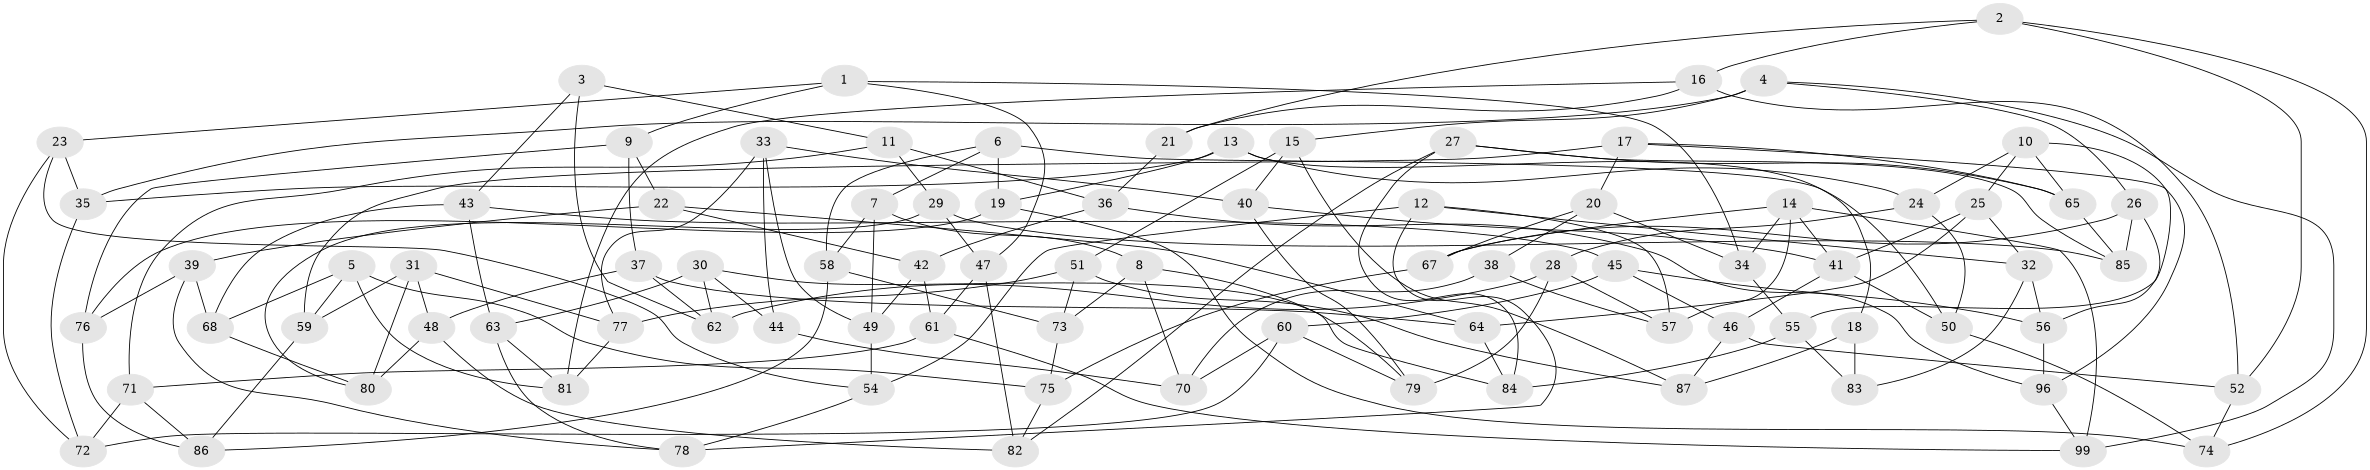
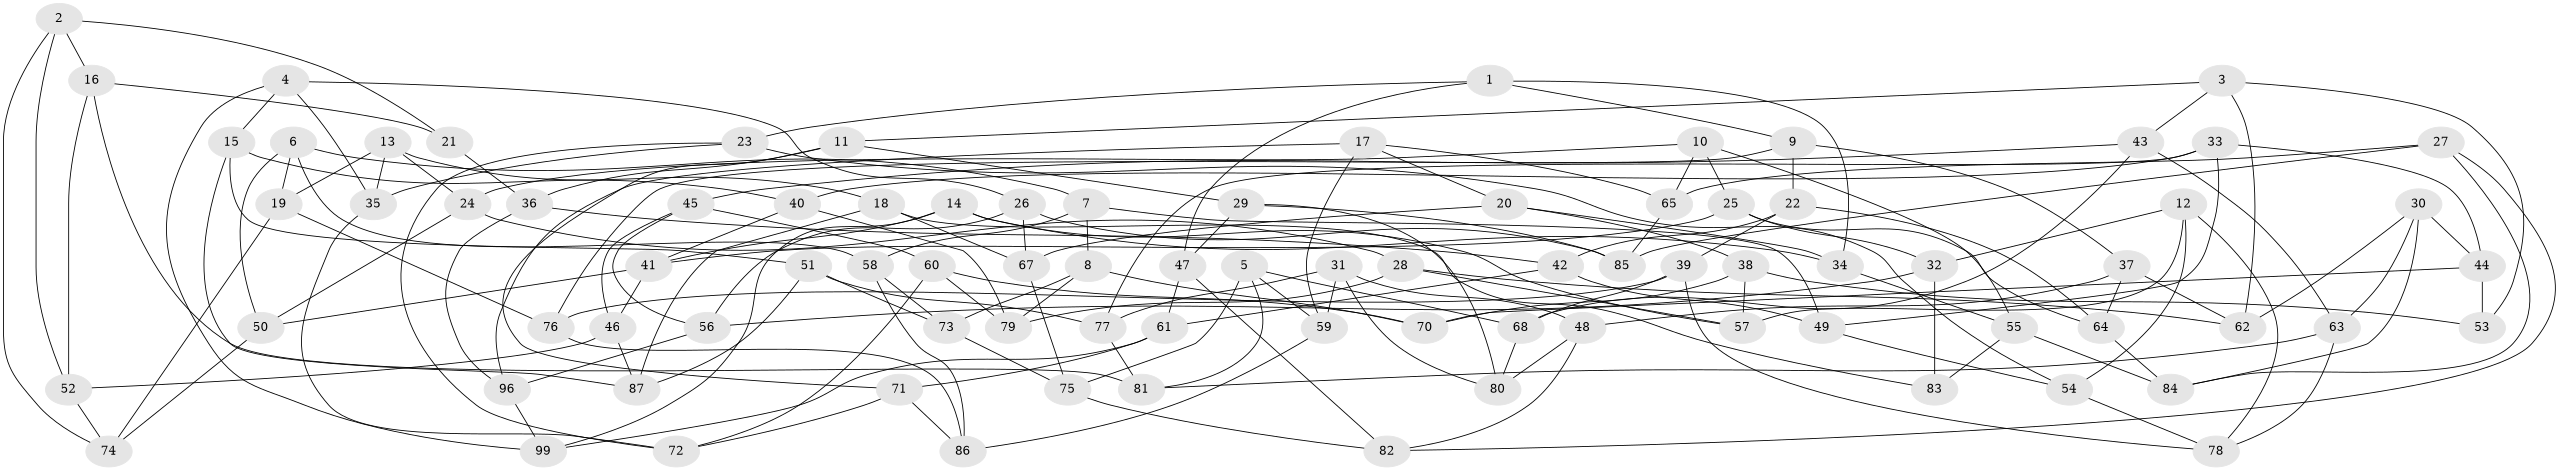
edge "14" -- "67": now "18" -- "67"
node "53": added
